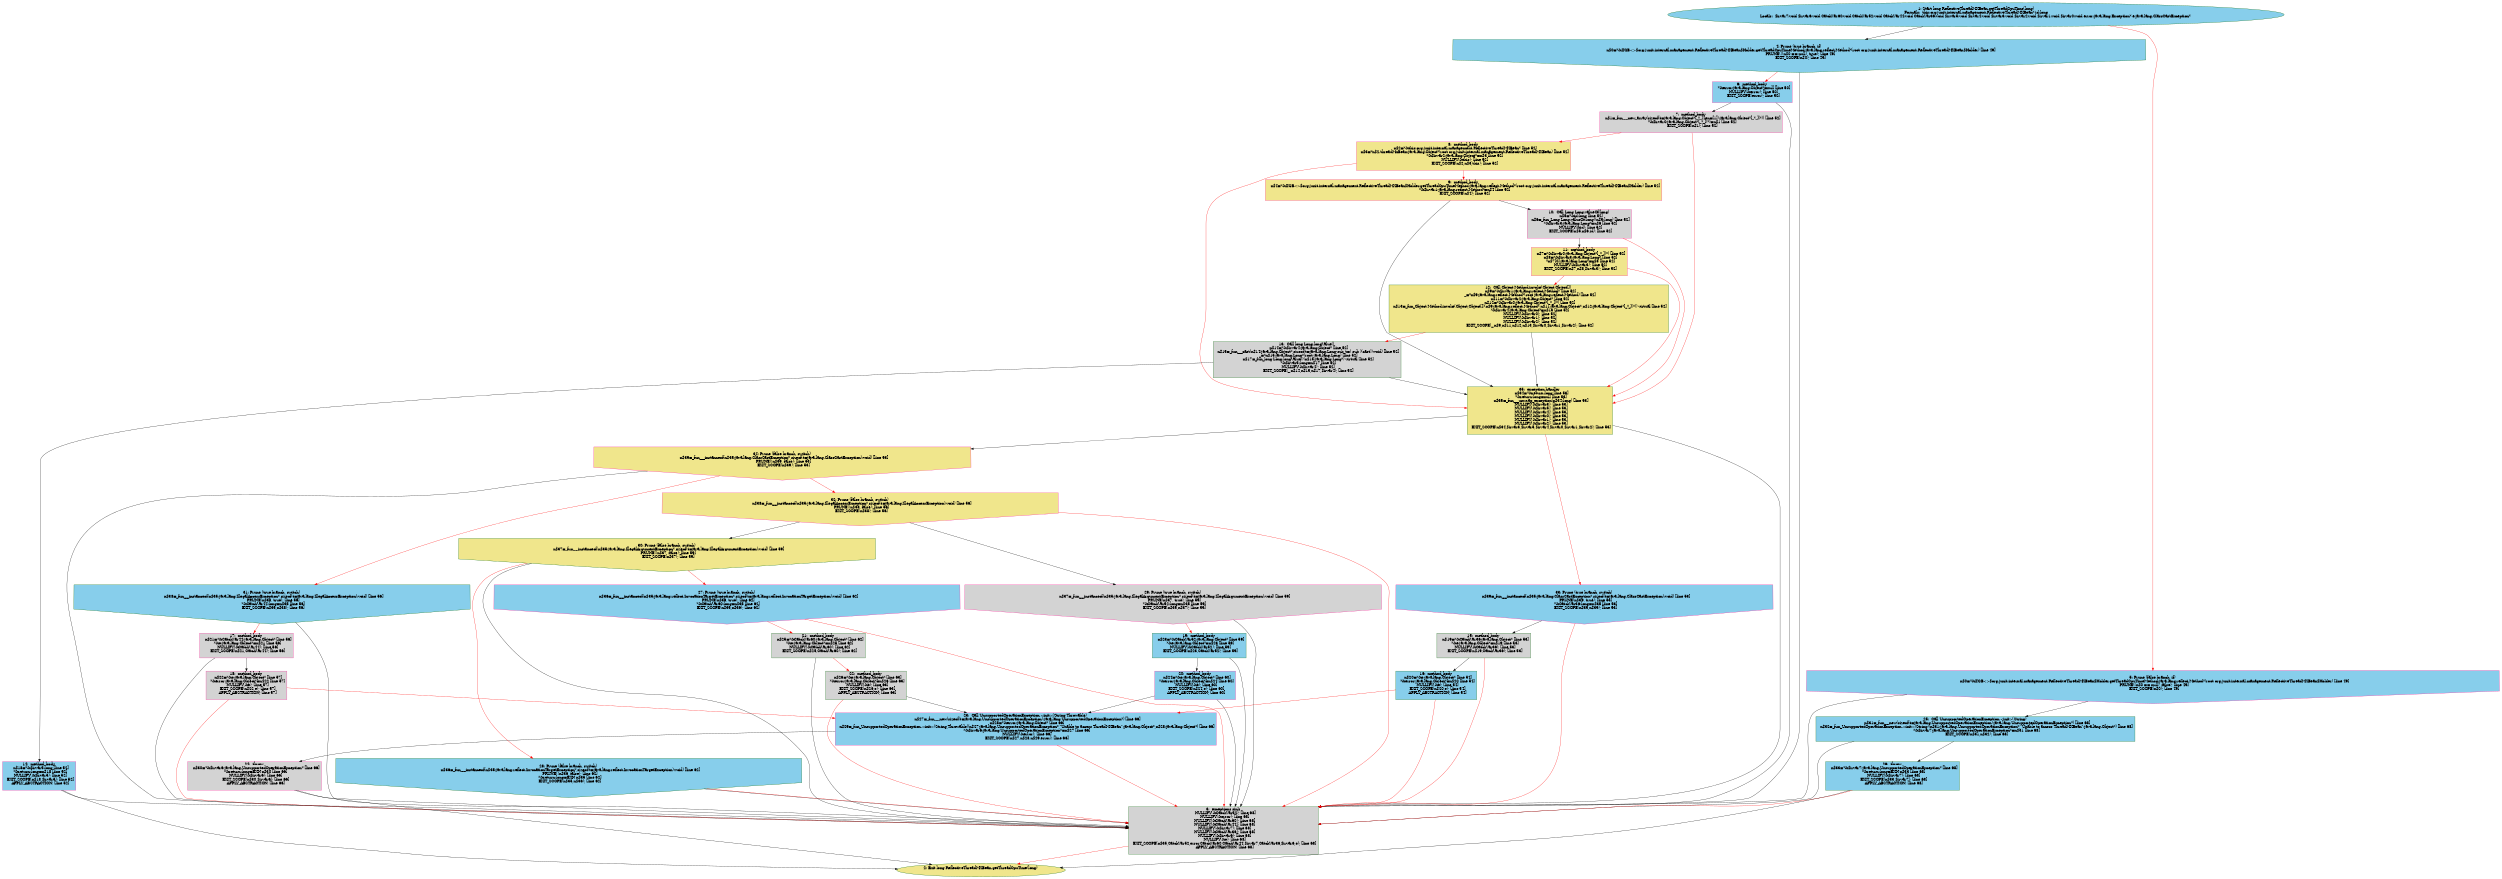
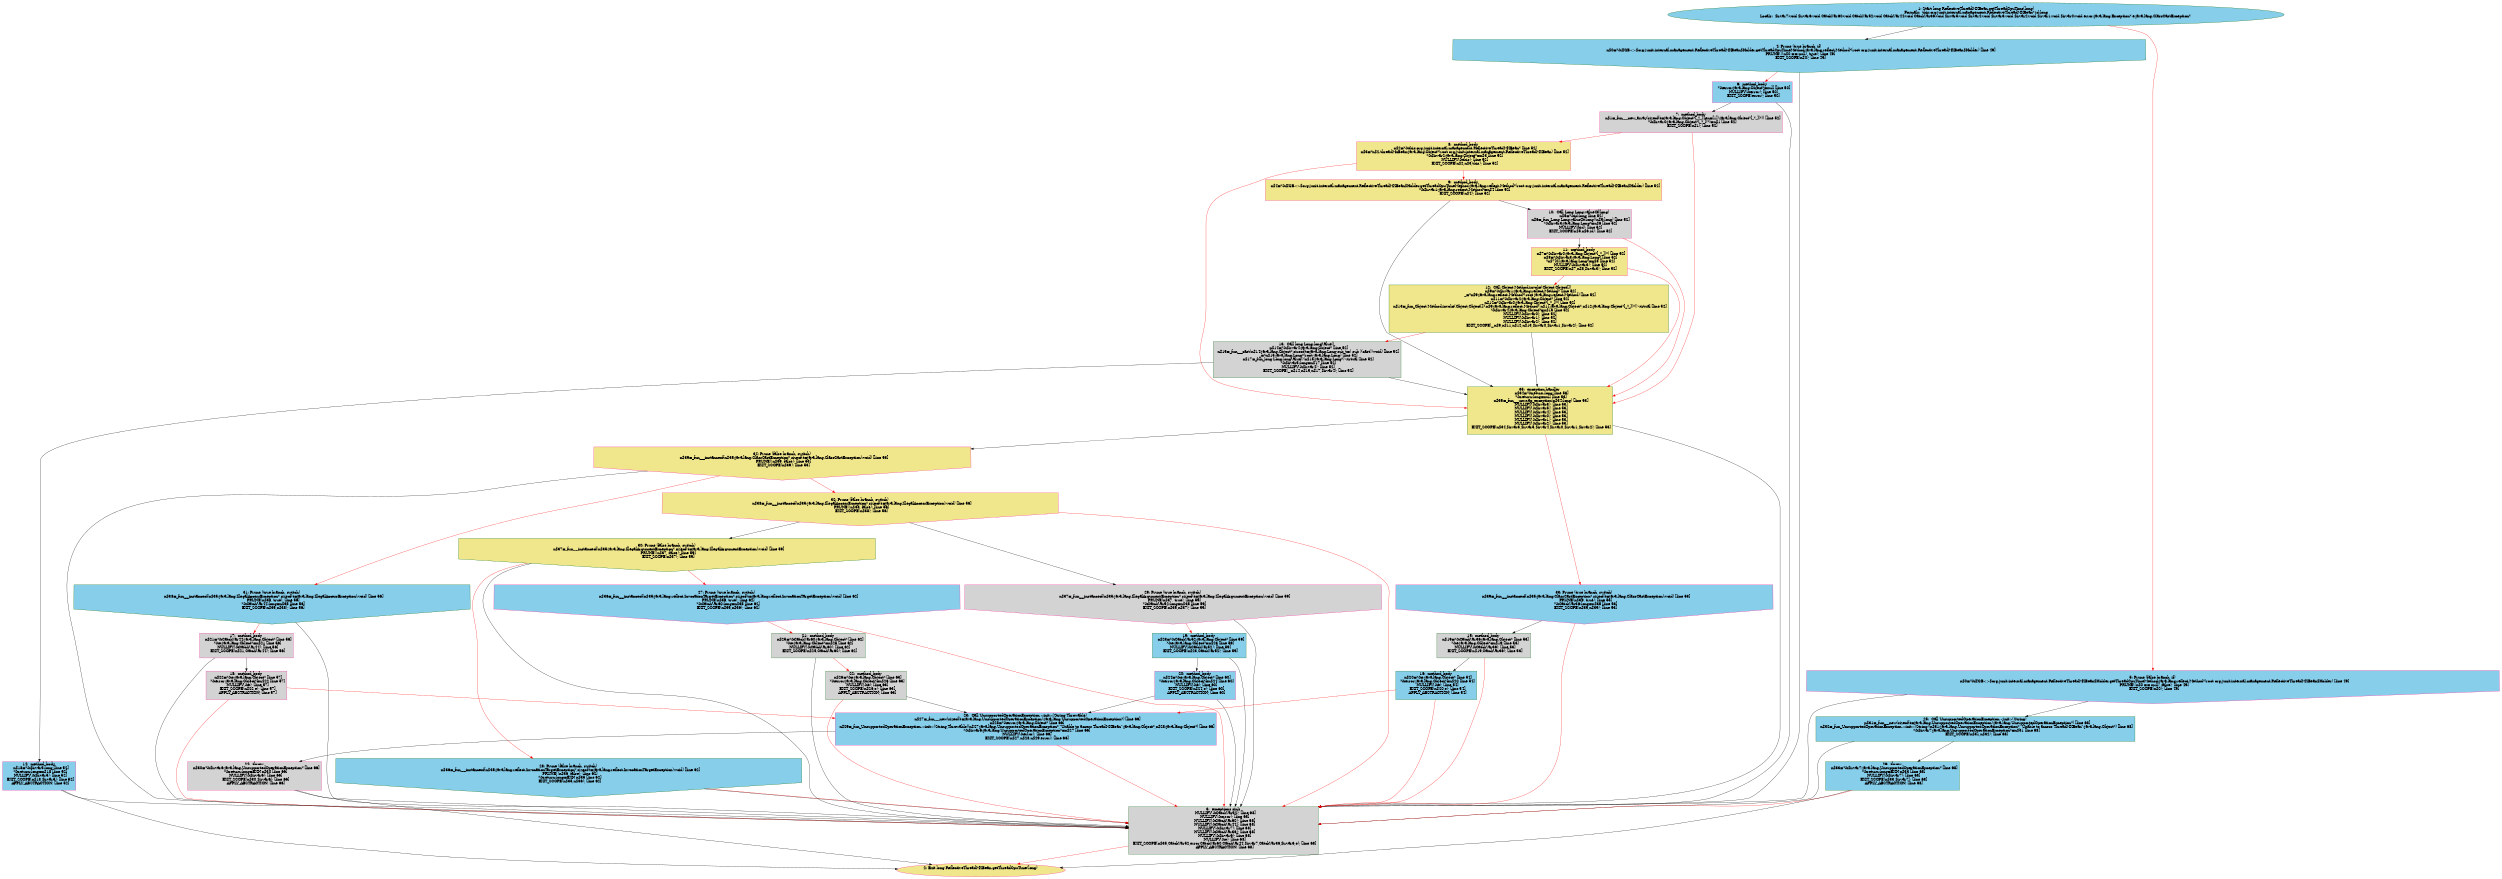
node "2: Exit long ReflectiveThreadMXBean.getThreadCpuTime(long)": color darkgreen -> deeppink
